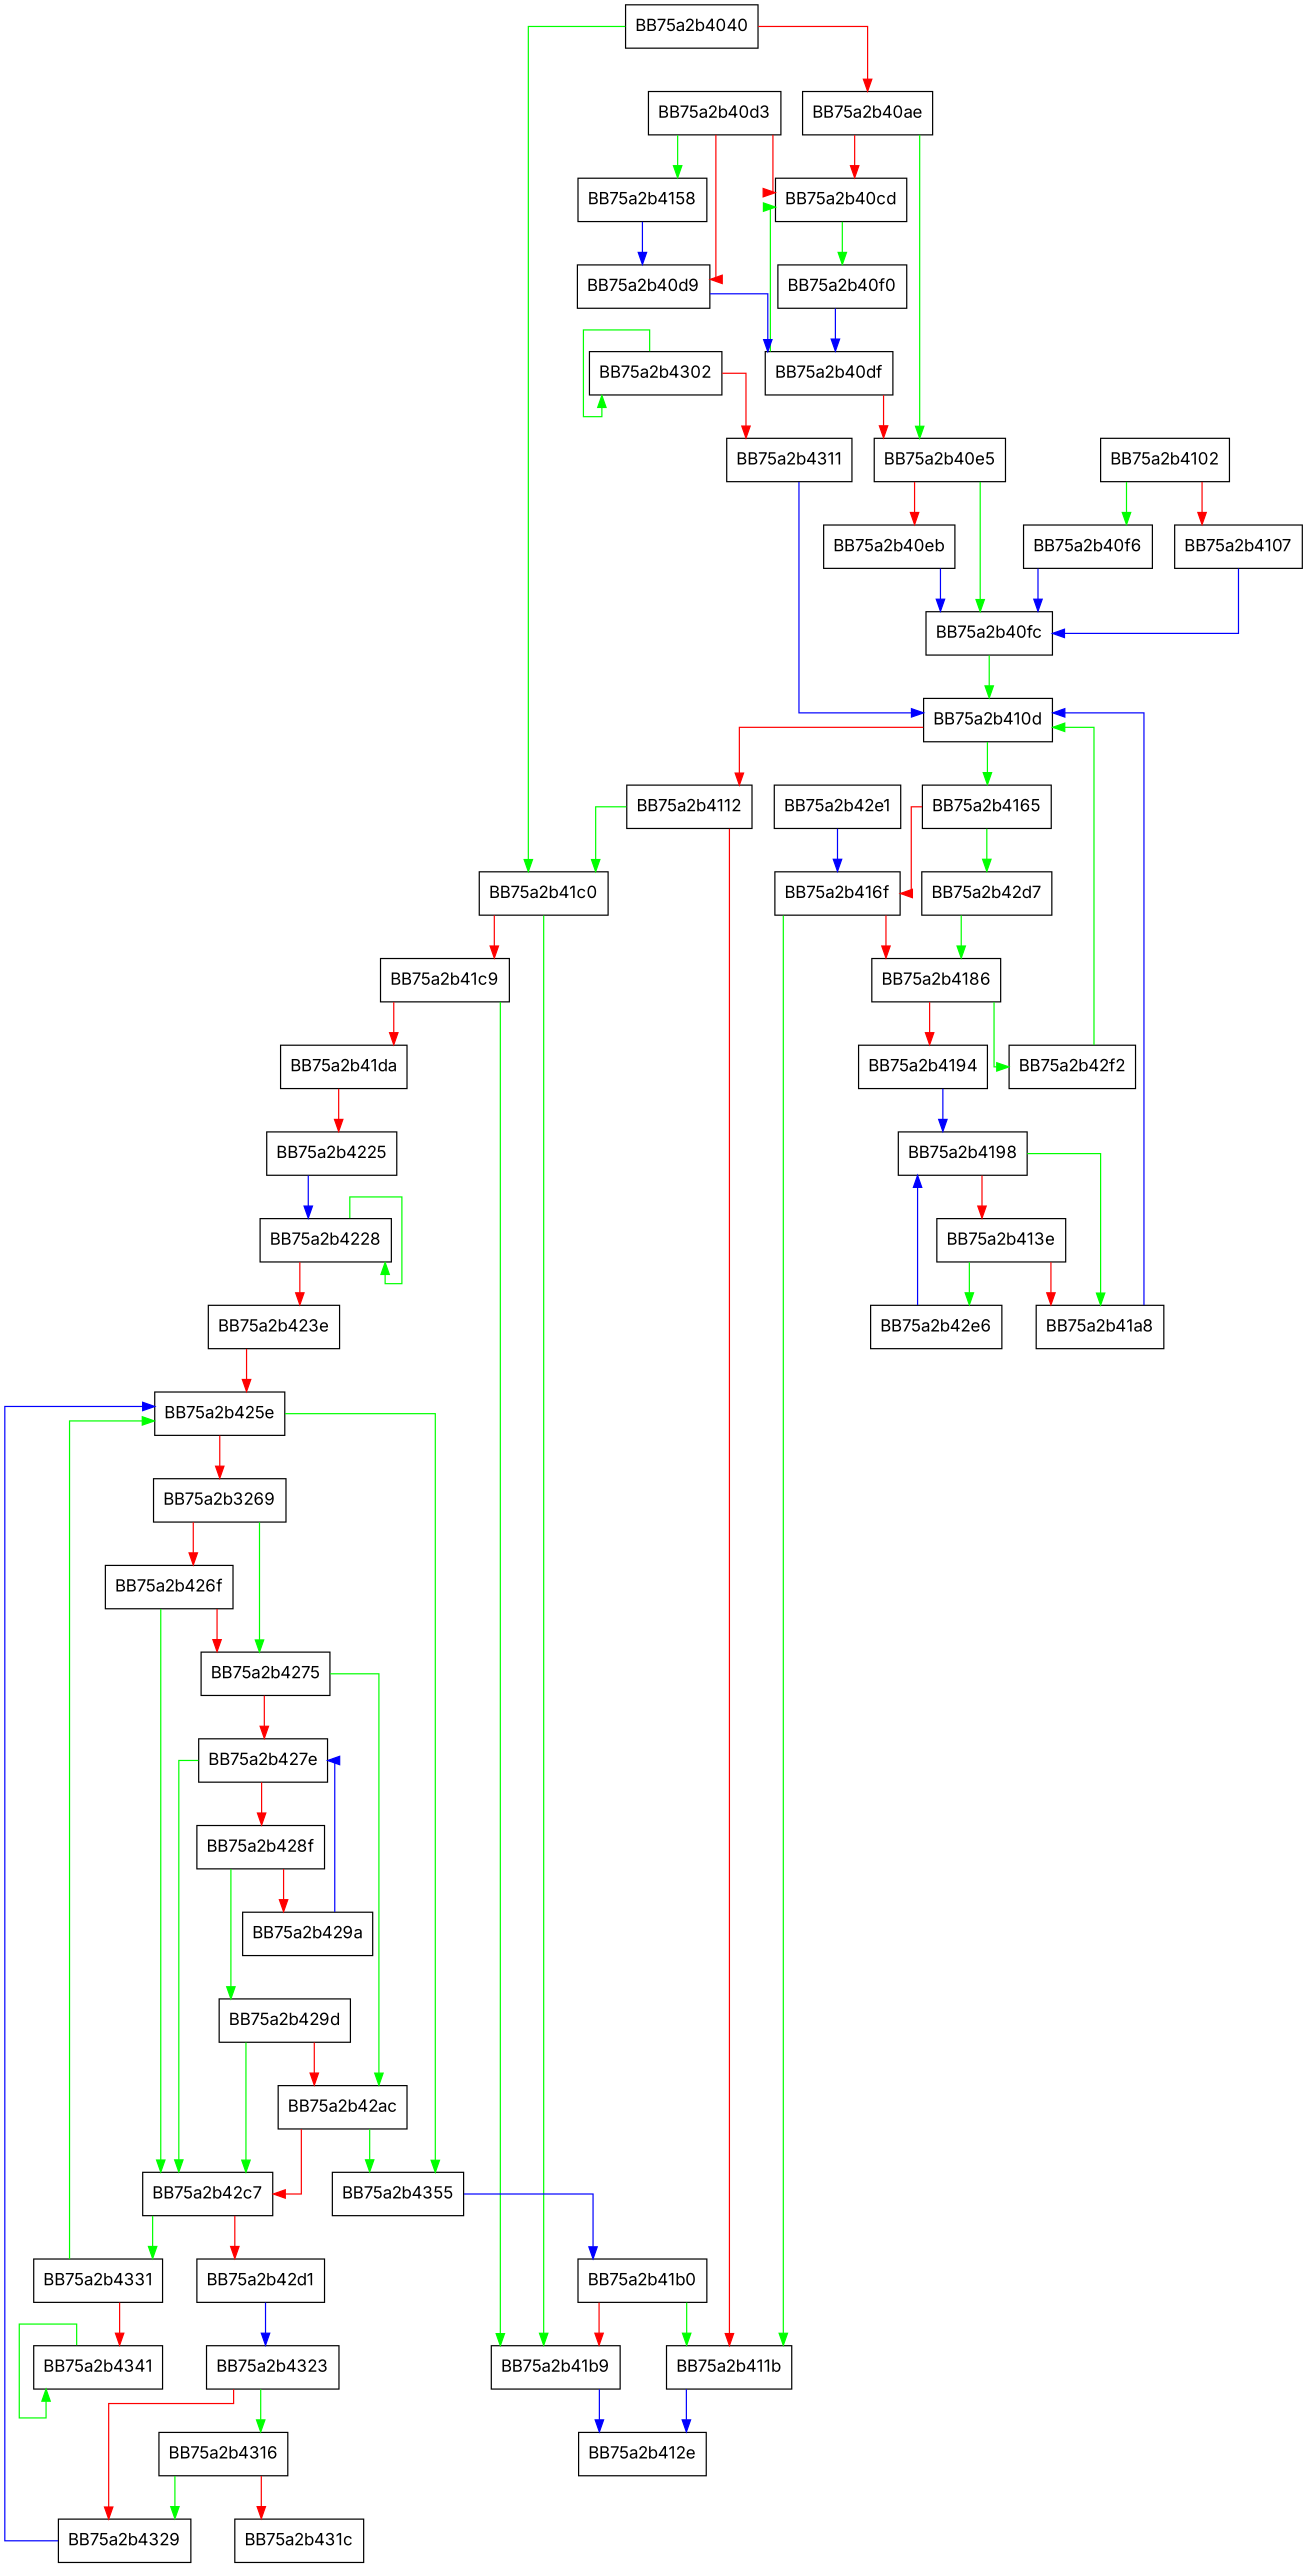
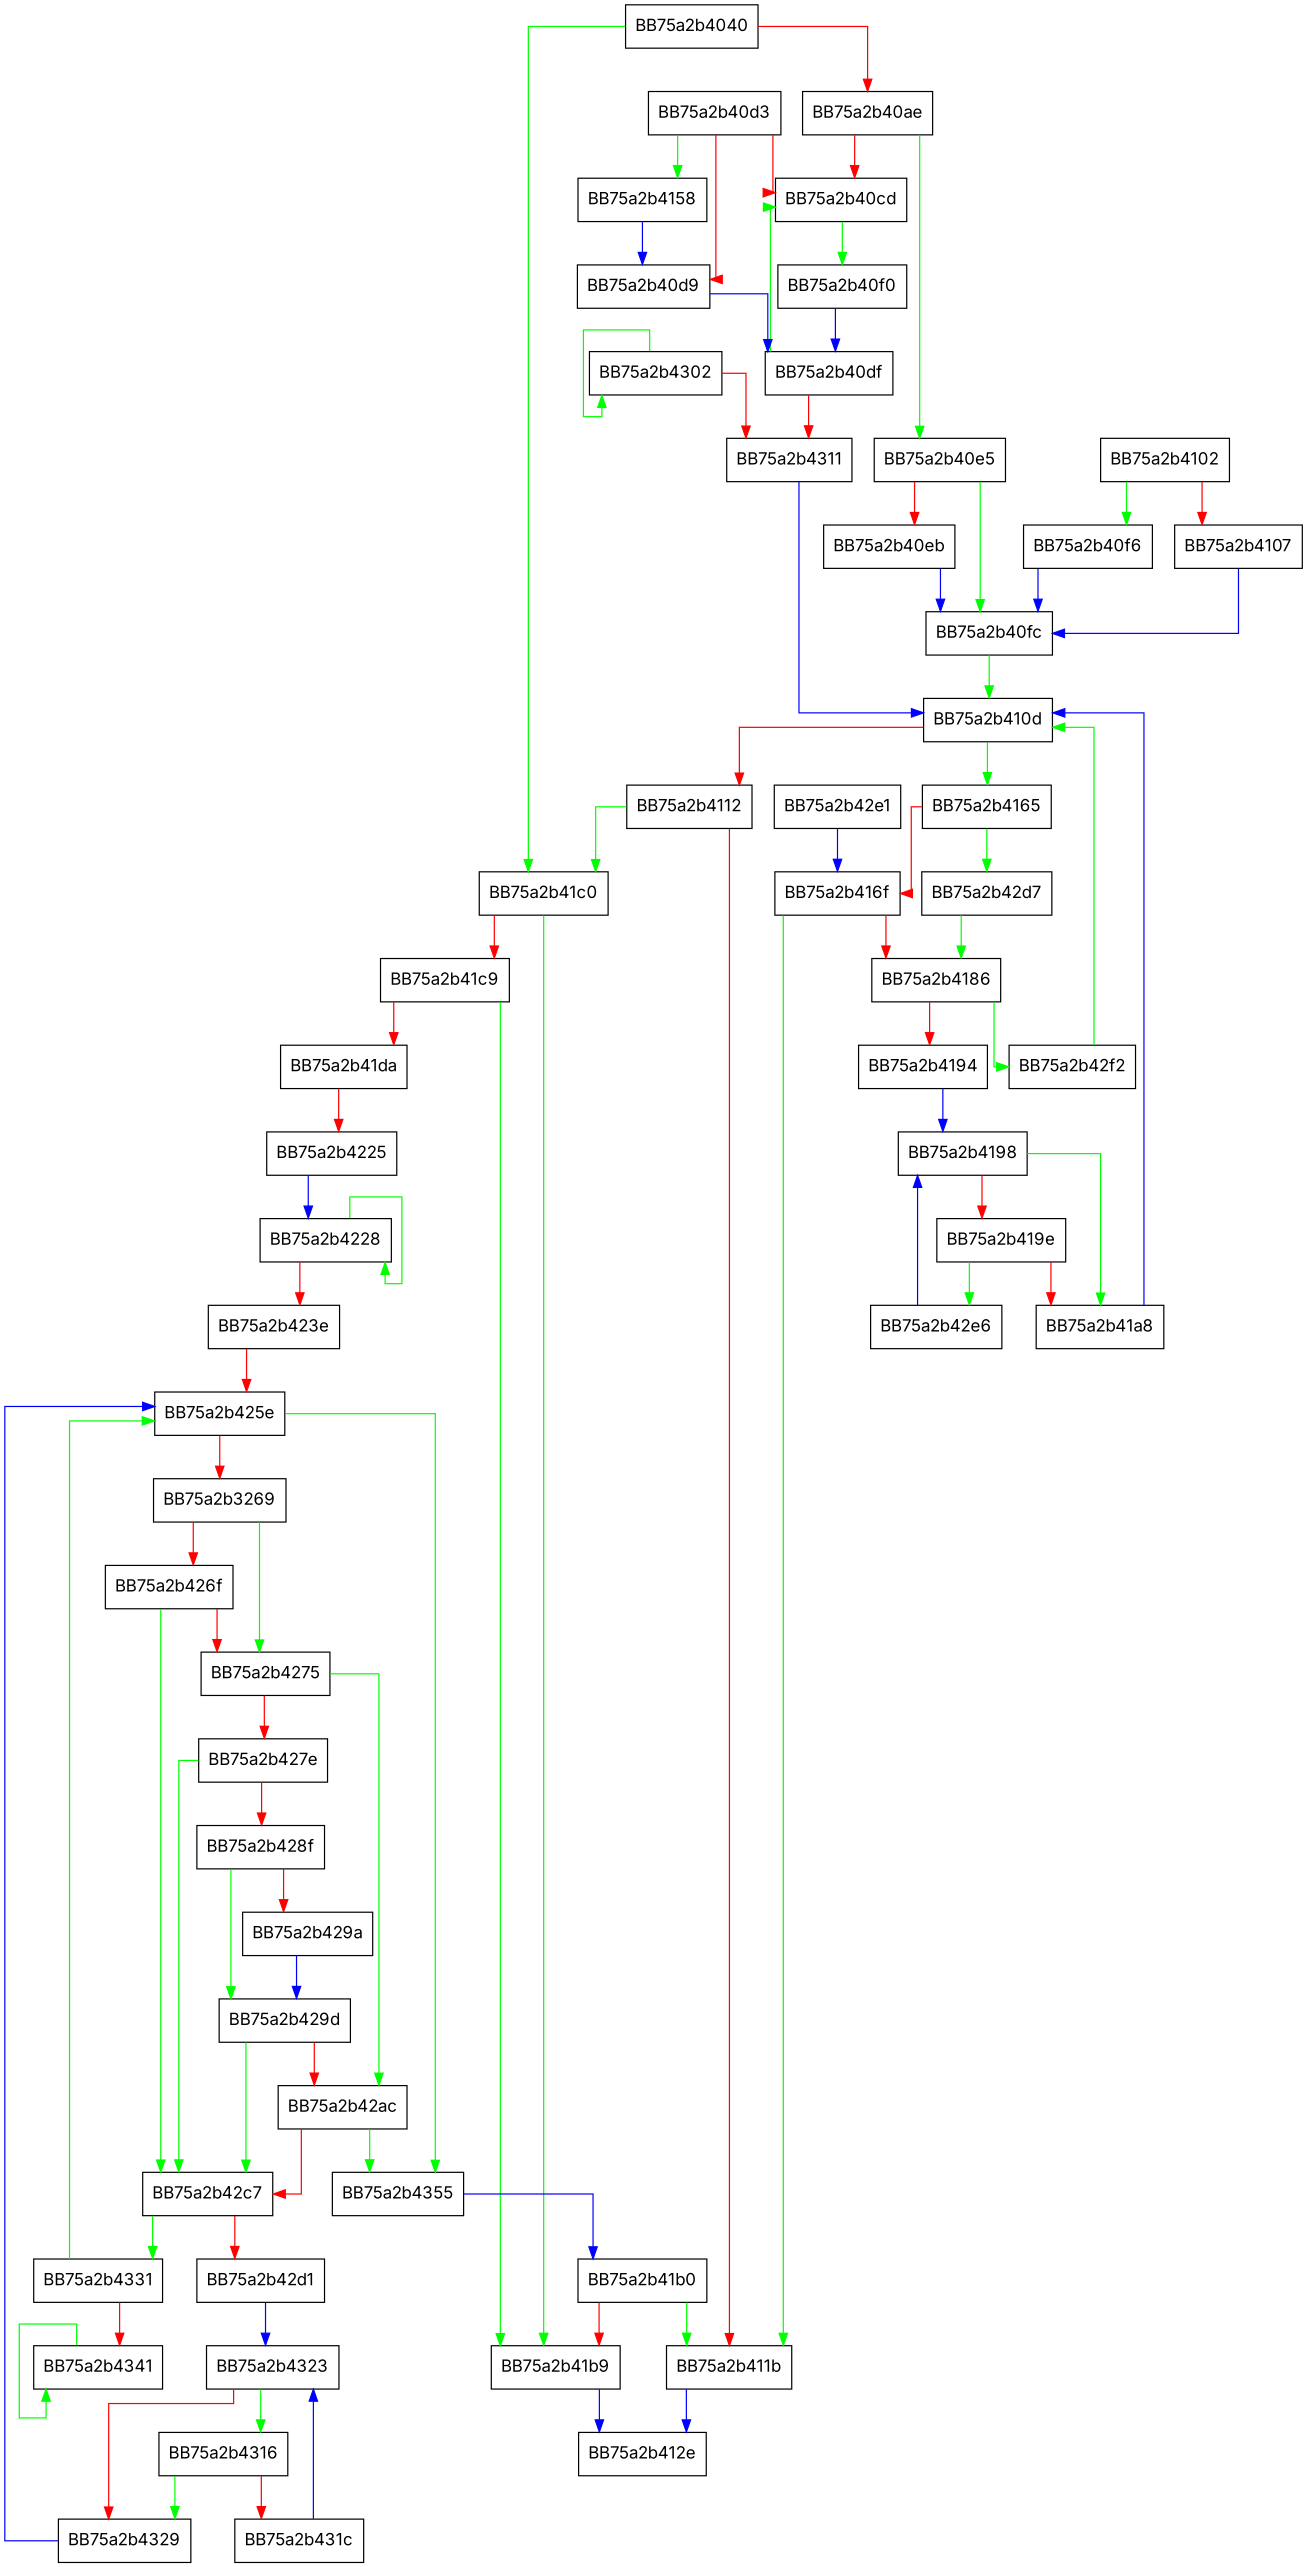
edge "BB75a2b40df" -> "BB75a2b40e5": now "BB75a2b40df" -> "BB75a2b4311"
node "BB75a2b413e": label "BB75a2b413e" -> "BB75a2b419e"
edge "BB75a2b429a" -> "BB75a2b427e": now "BB75a2b429a" -> "BB75a2b429d"
edge "BB75a2b431c" -> "BB75a2b4323": added
